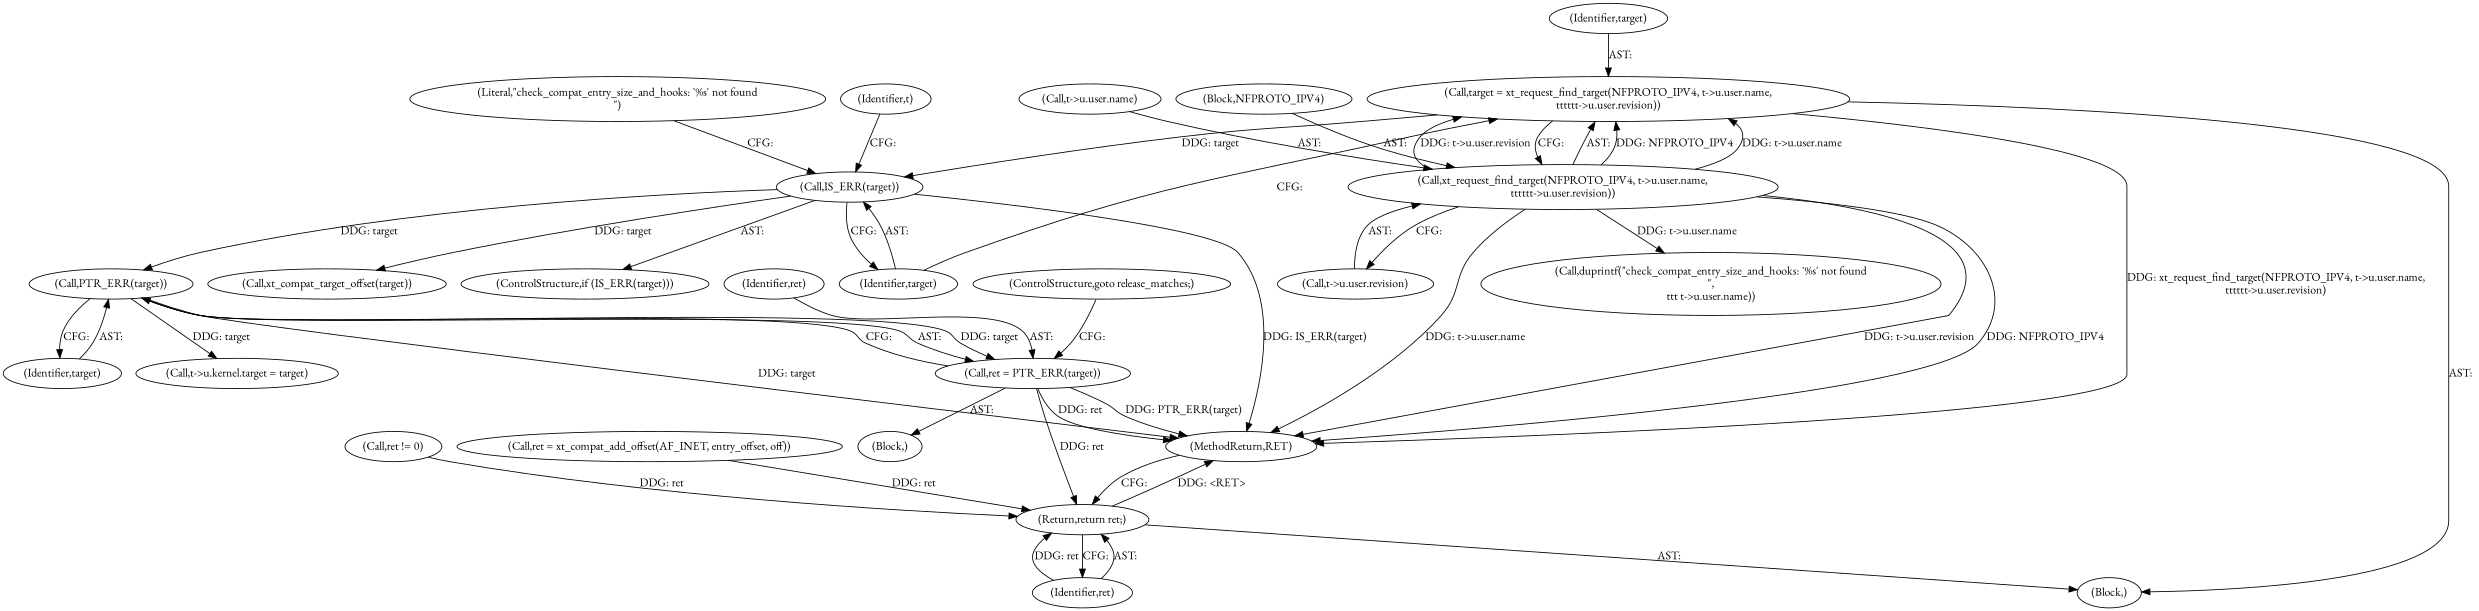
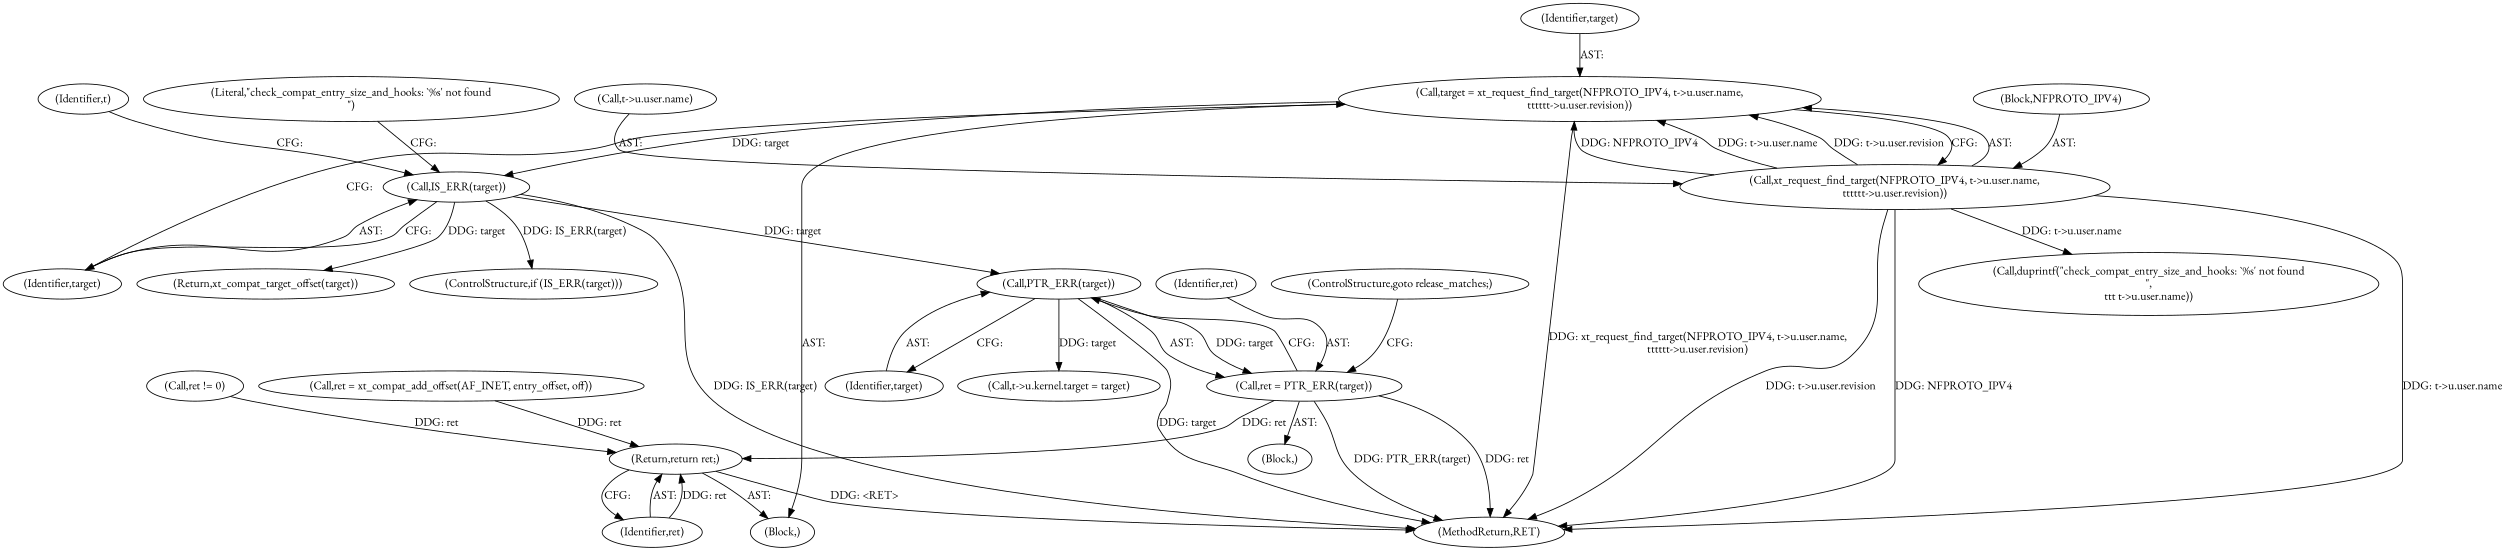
edge "(Call,IS_ERR(target))" -> "(ControlStructure,if (IS_ERR(target)))": label "AST: " -> "DDG: IS_ERR(target)"
node "(Call,xt_compat_target_offset(target))": label "(Call,xt_compat_target_offset(target))" -> "(Return,xt_compat_target_offset(target))"
node "(Call,t->u.user.revision)": removed
edge "(MethodReturn,RET)" -> "(Return,return ret;)": removed, label "CFG:"
